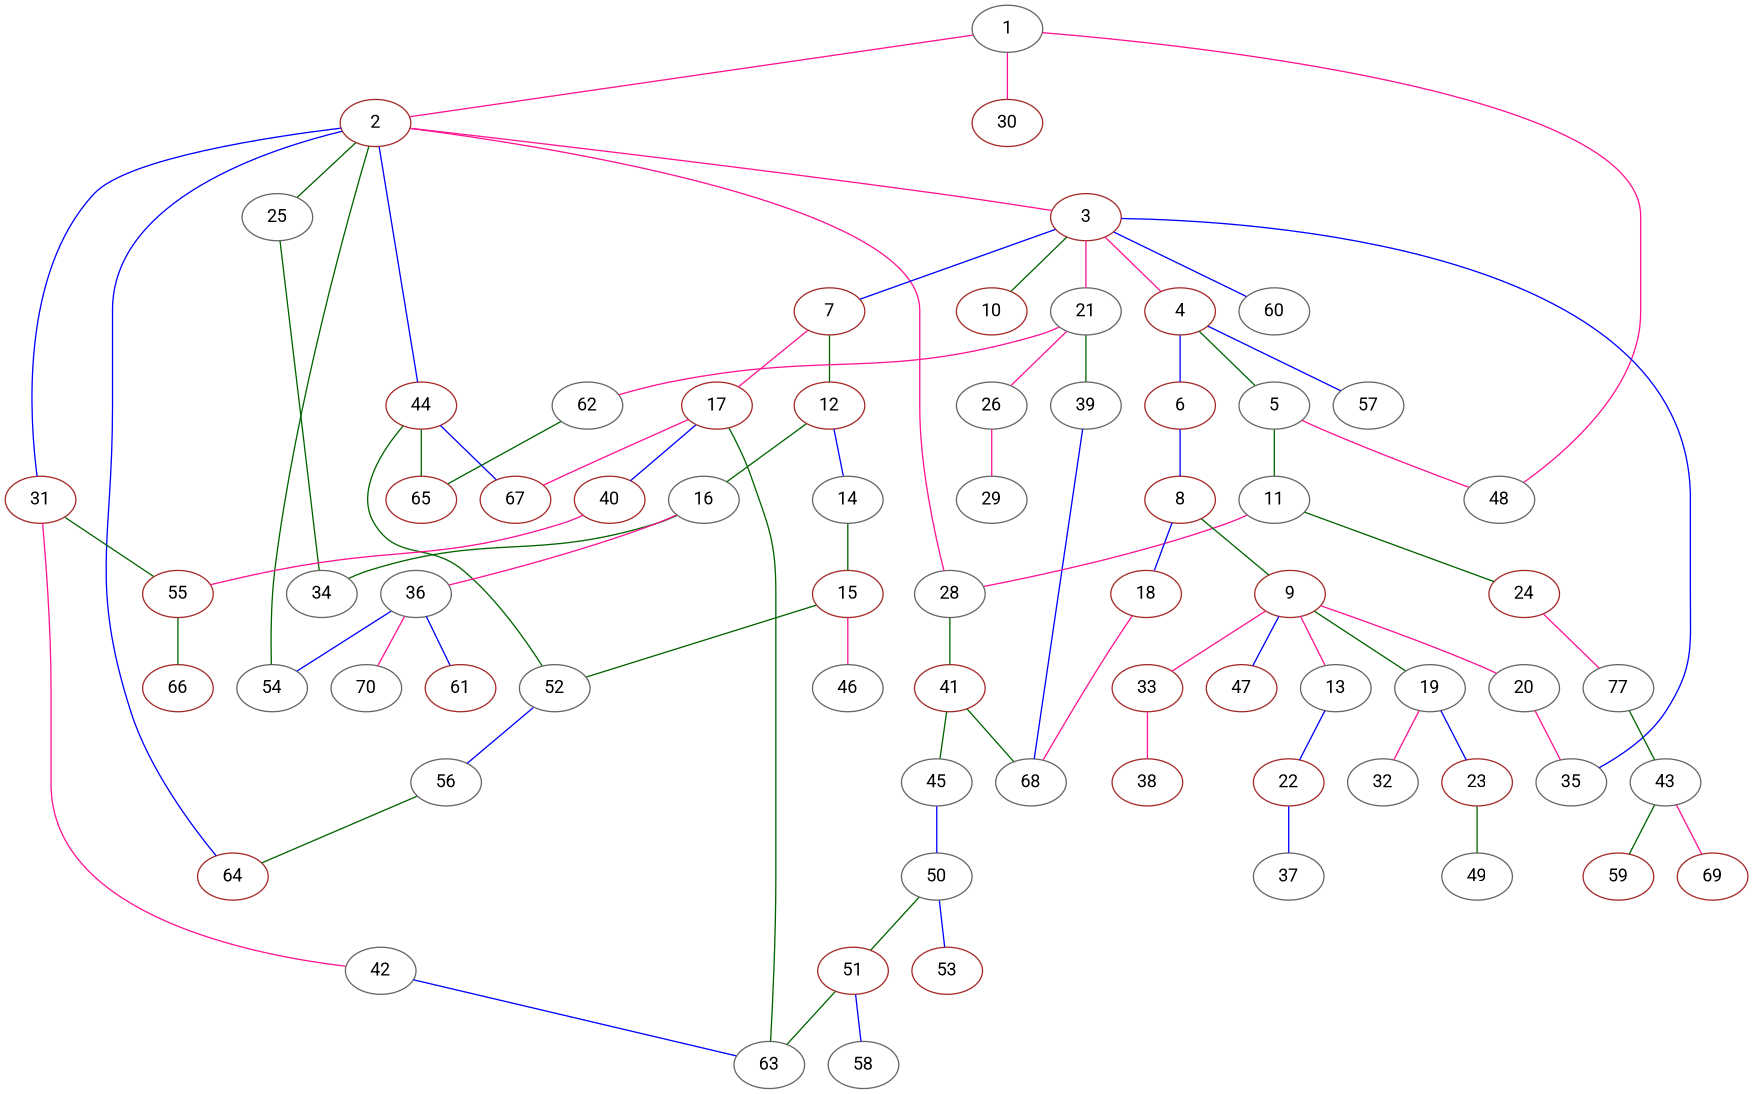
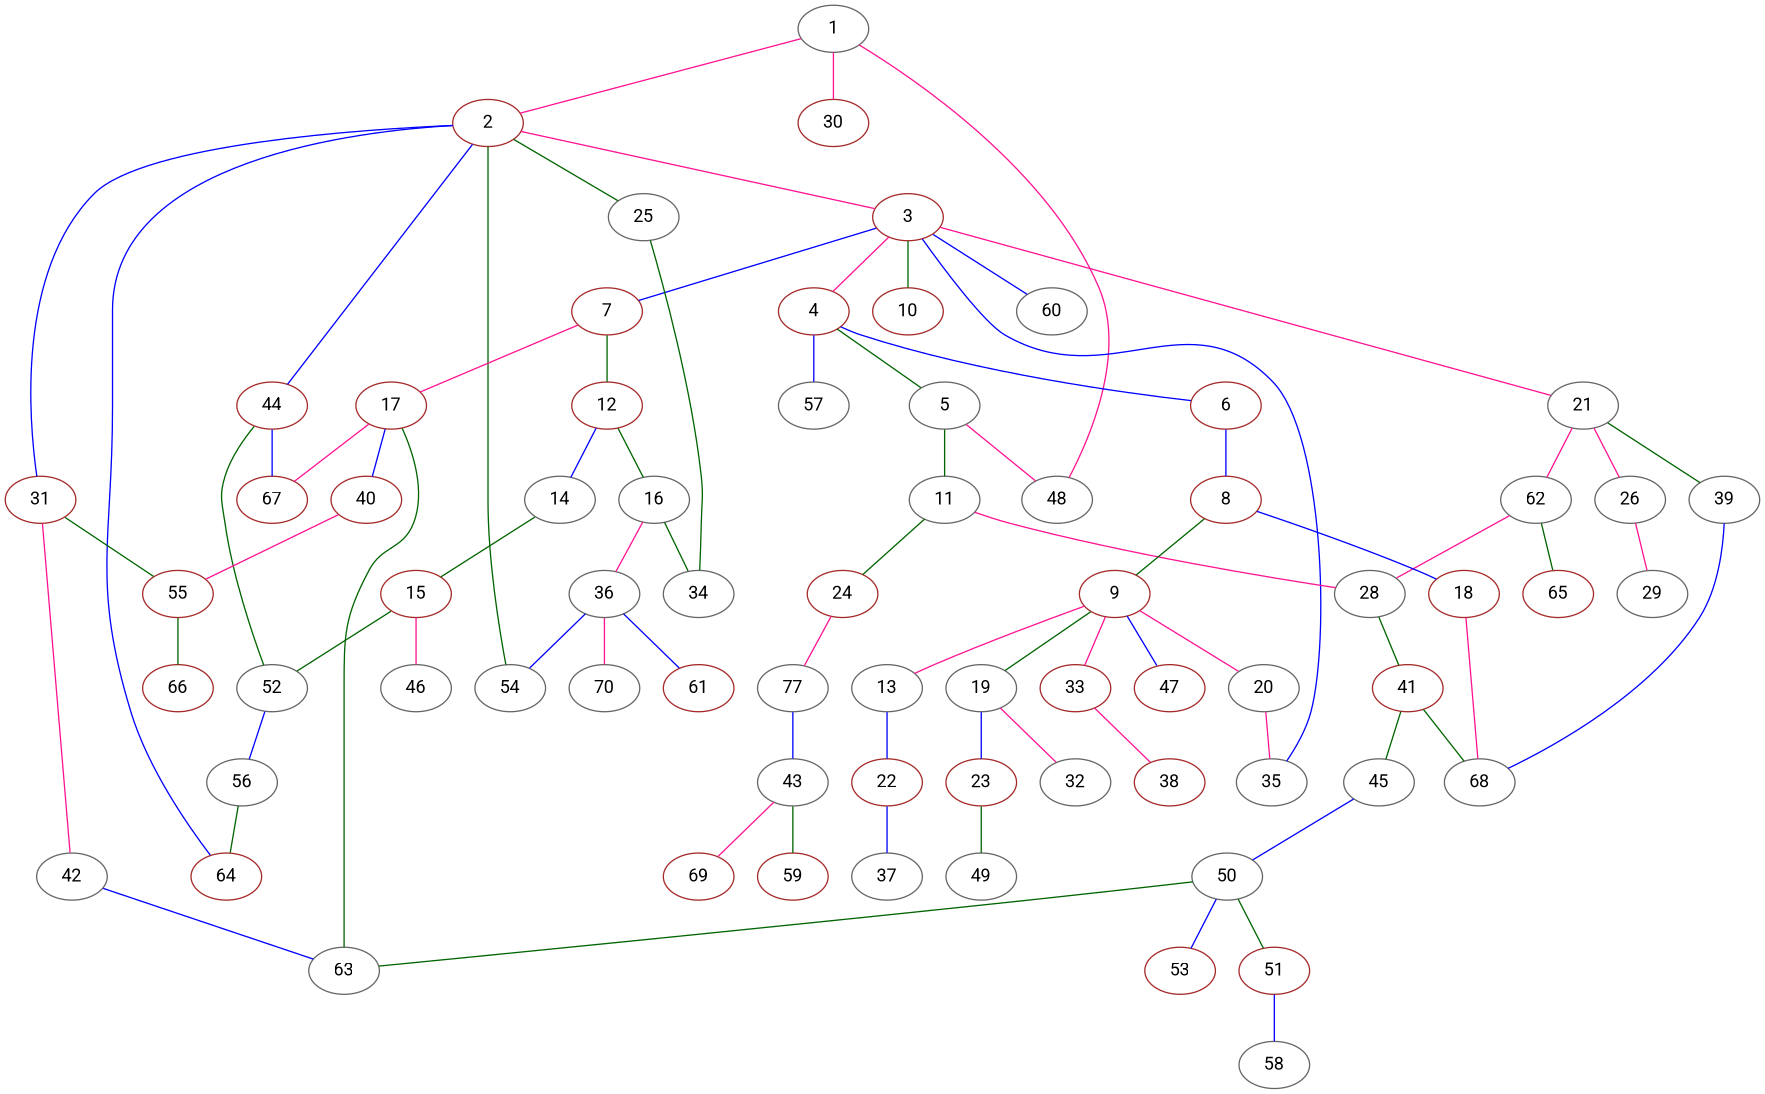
edge "2" -- "28": now "62" -- "28"
edge "44" -- "65": removed
edge "77" -- "43": color darkgreen -> blue
edge "51" -- "63": now "50" -- "63"
